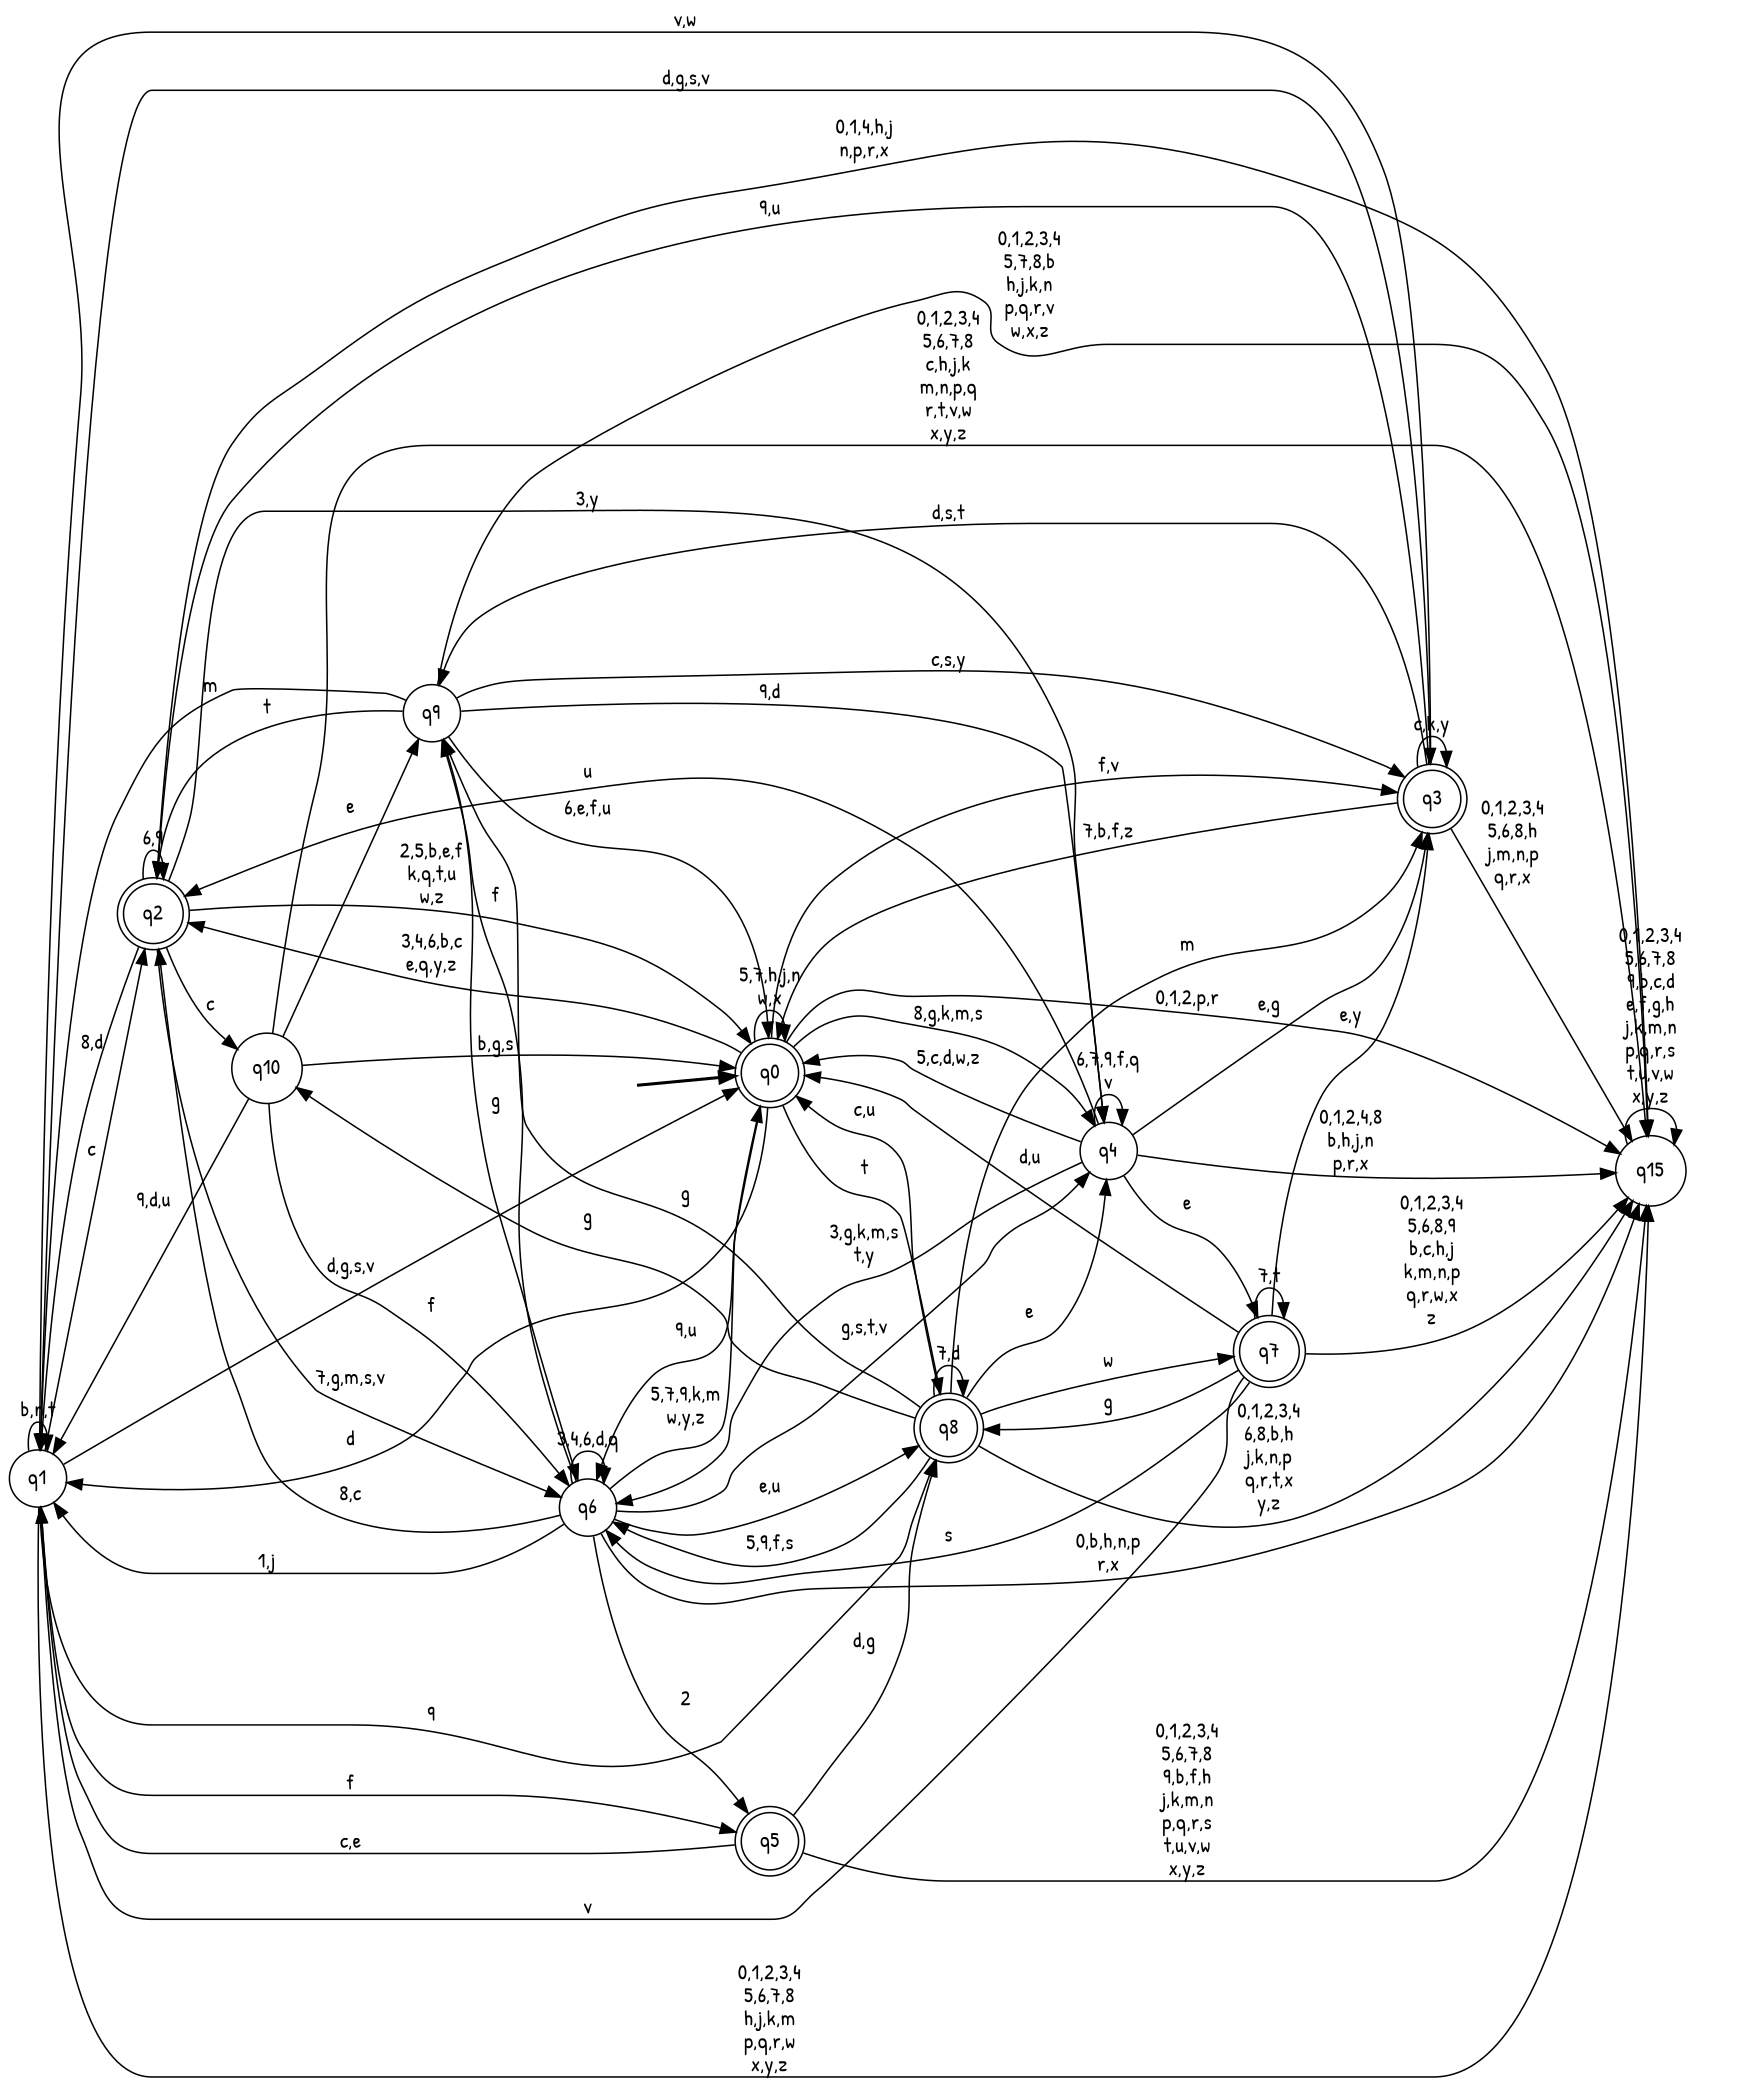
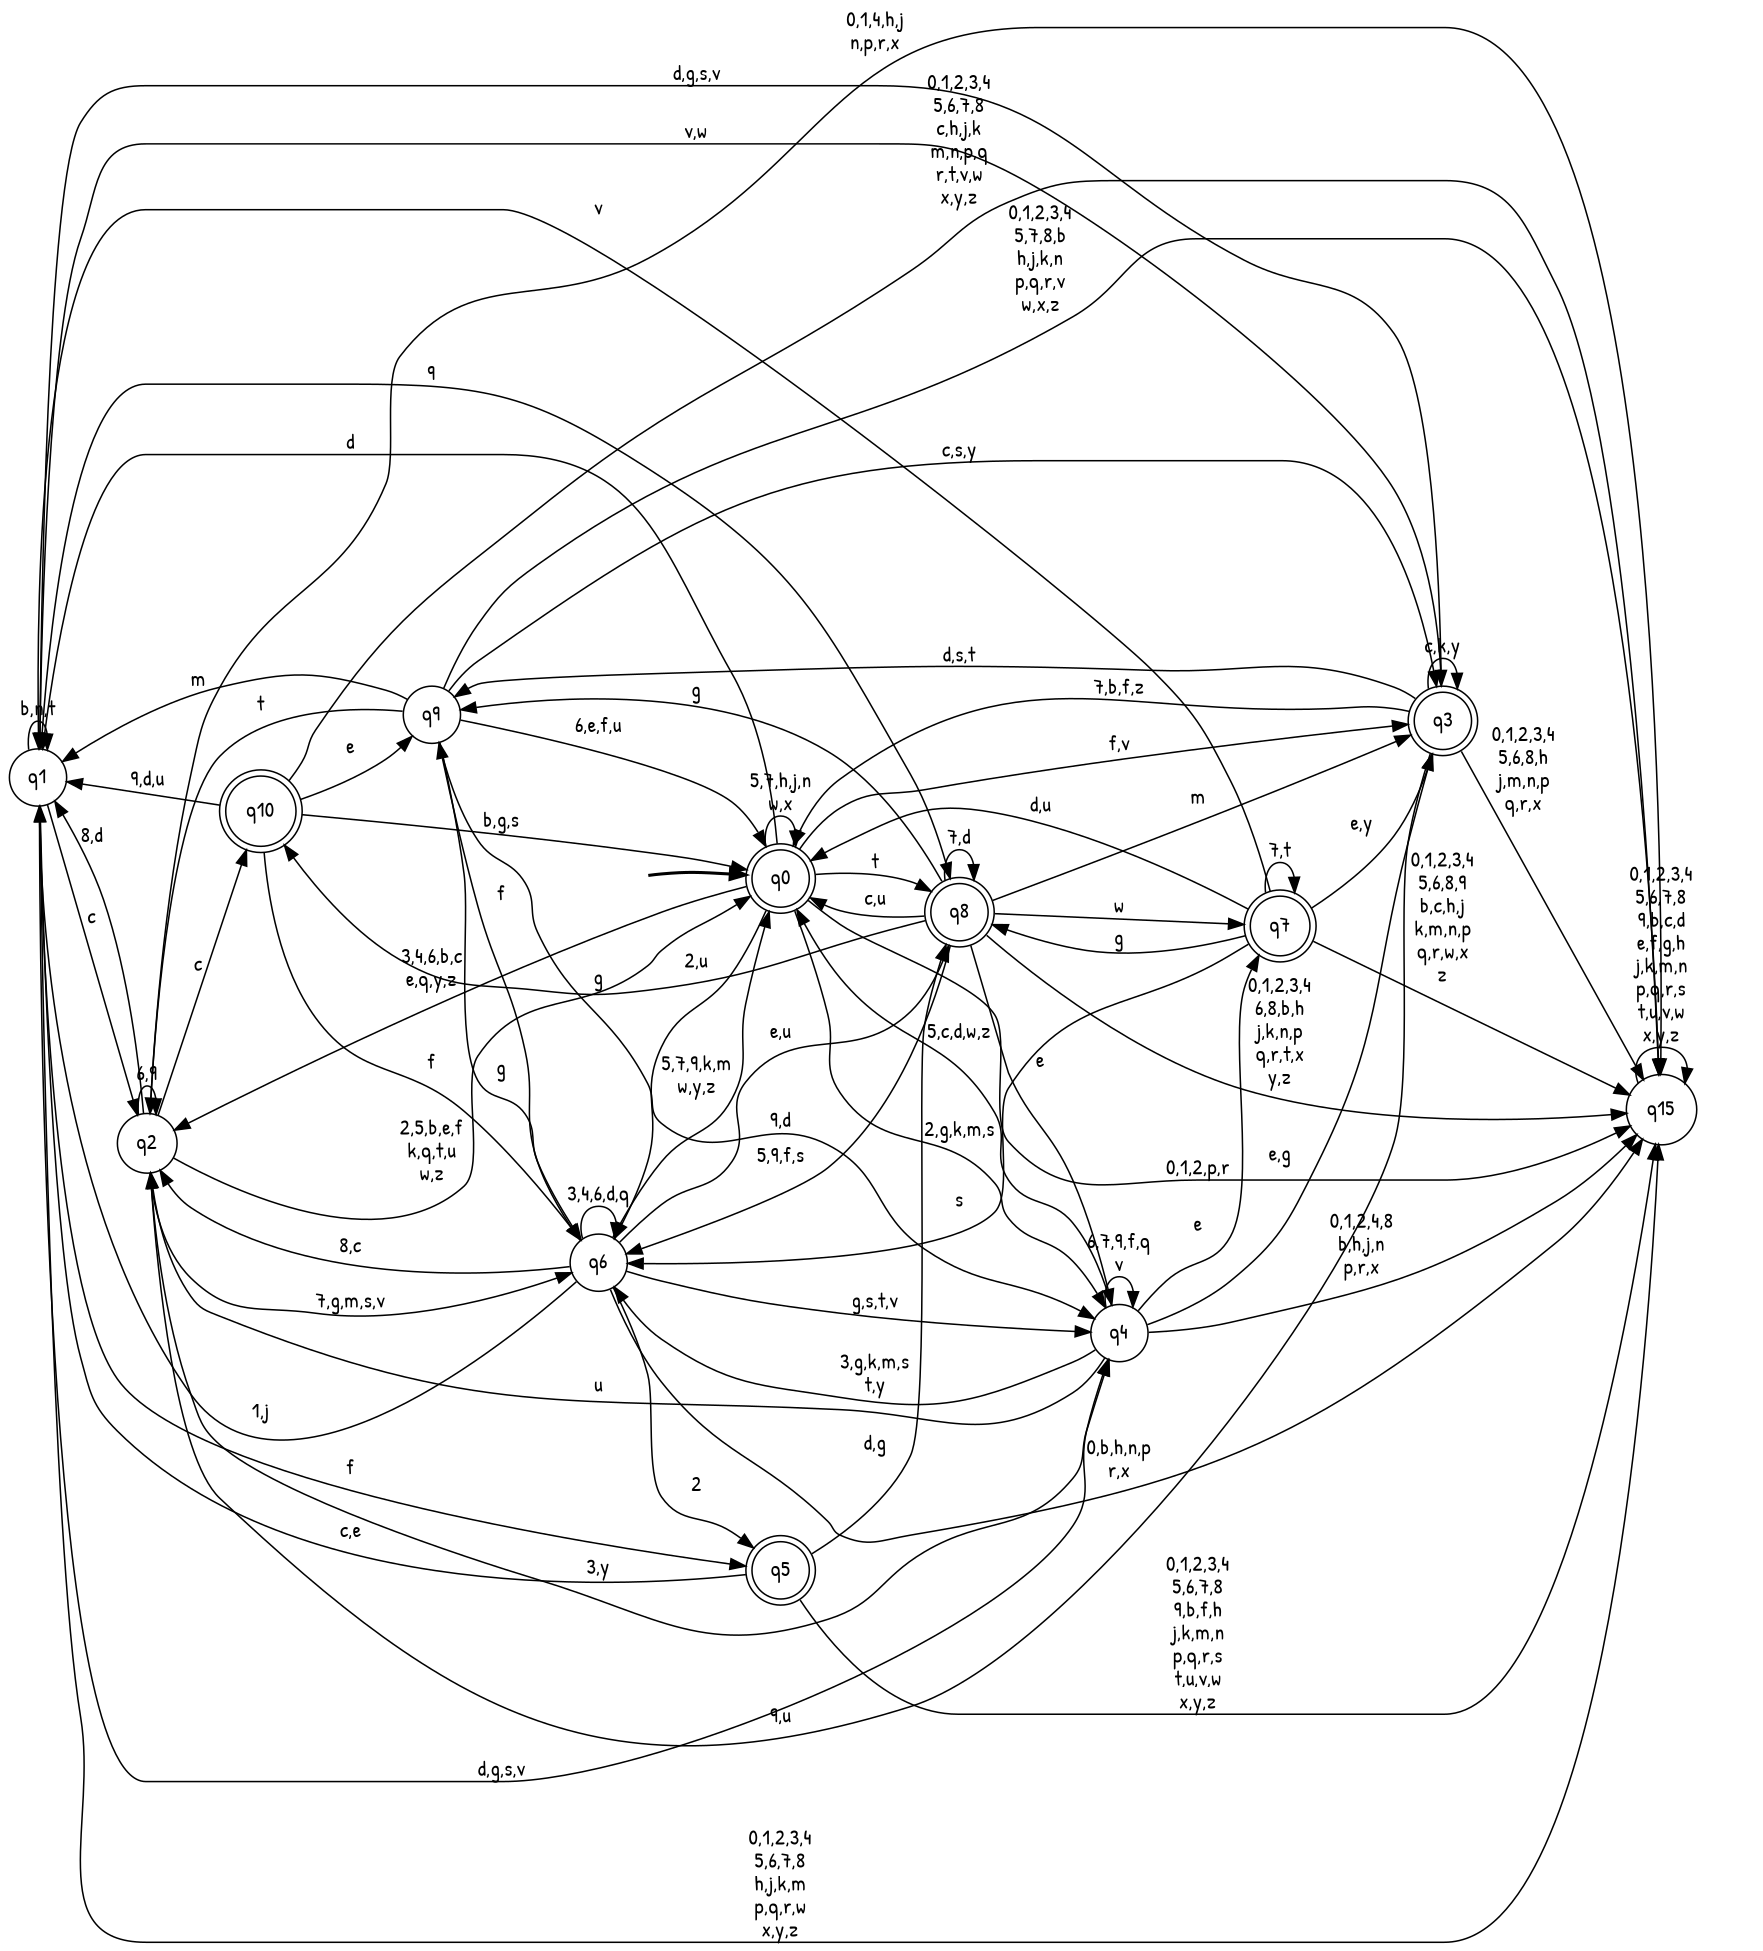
node "q2": shape doublecircle -> circle
edge "q0" -> "q4": label "8,g,k,m,s" -> "2,g,k,m,s"
node "q10": shape circle -> doublecircle
edge "q1" -> "q0": now "q1" -> "q4"
edge "q0" -> "q6": label "9,u" -> "2,u"
